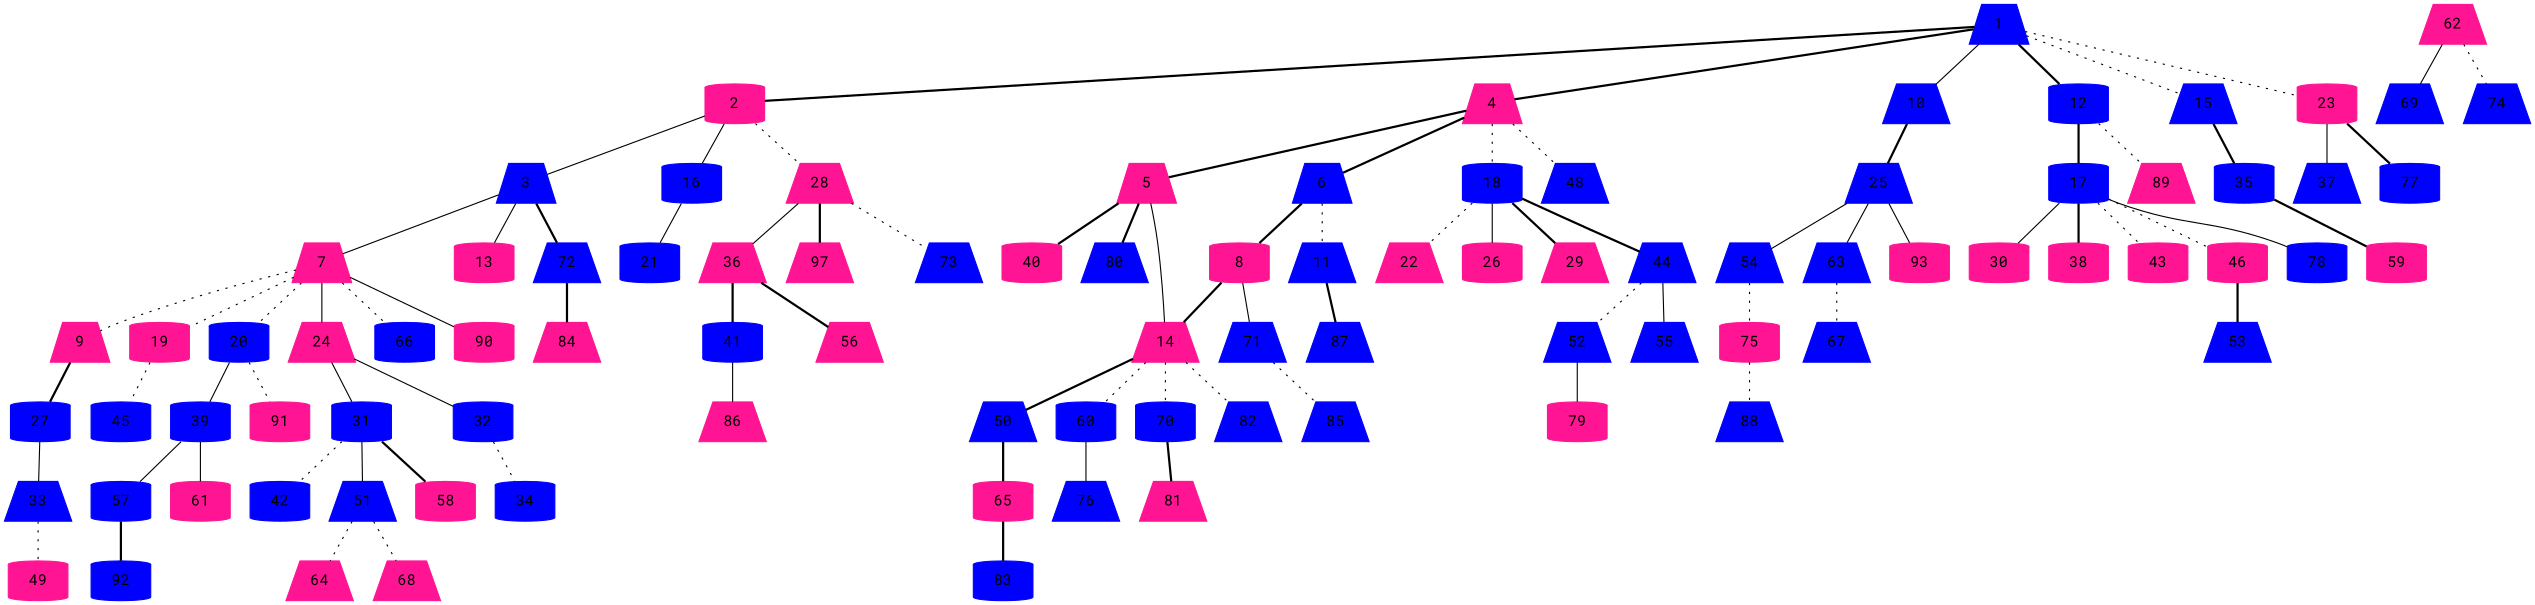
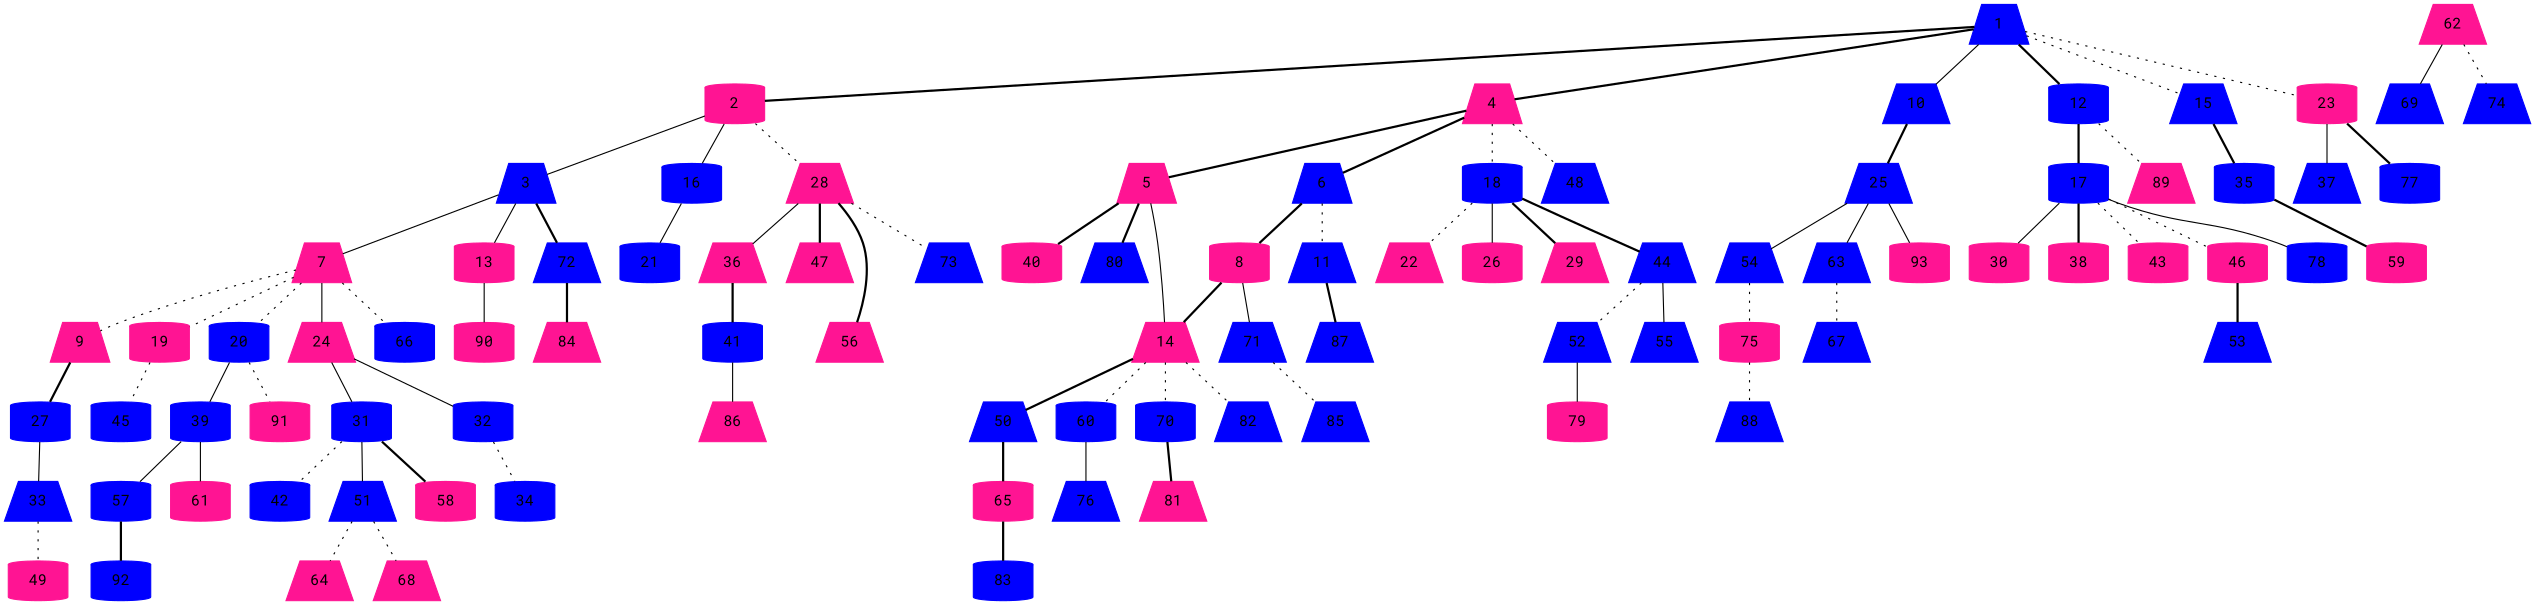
node "97": label "97" -> "47"
edge "7" -- "90": now "13" -- "90"
edge "36" -- "56": now "28" -- "56"
